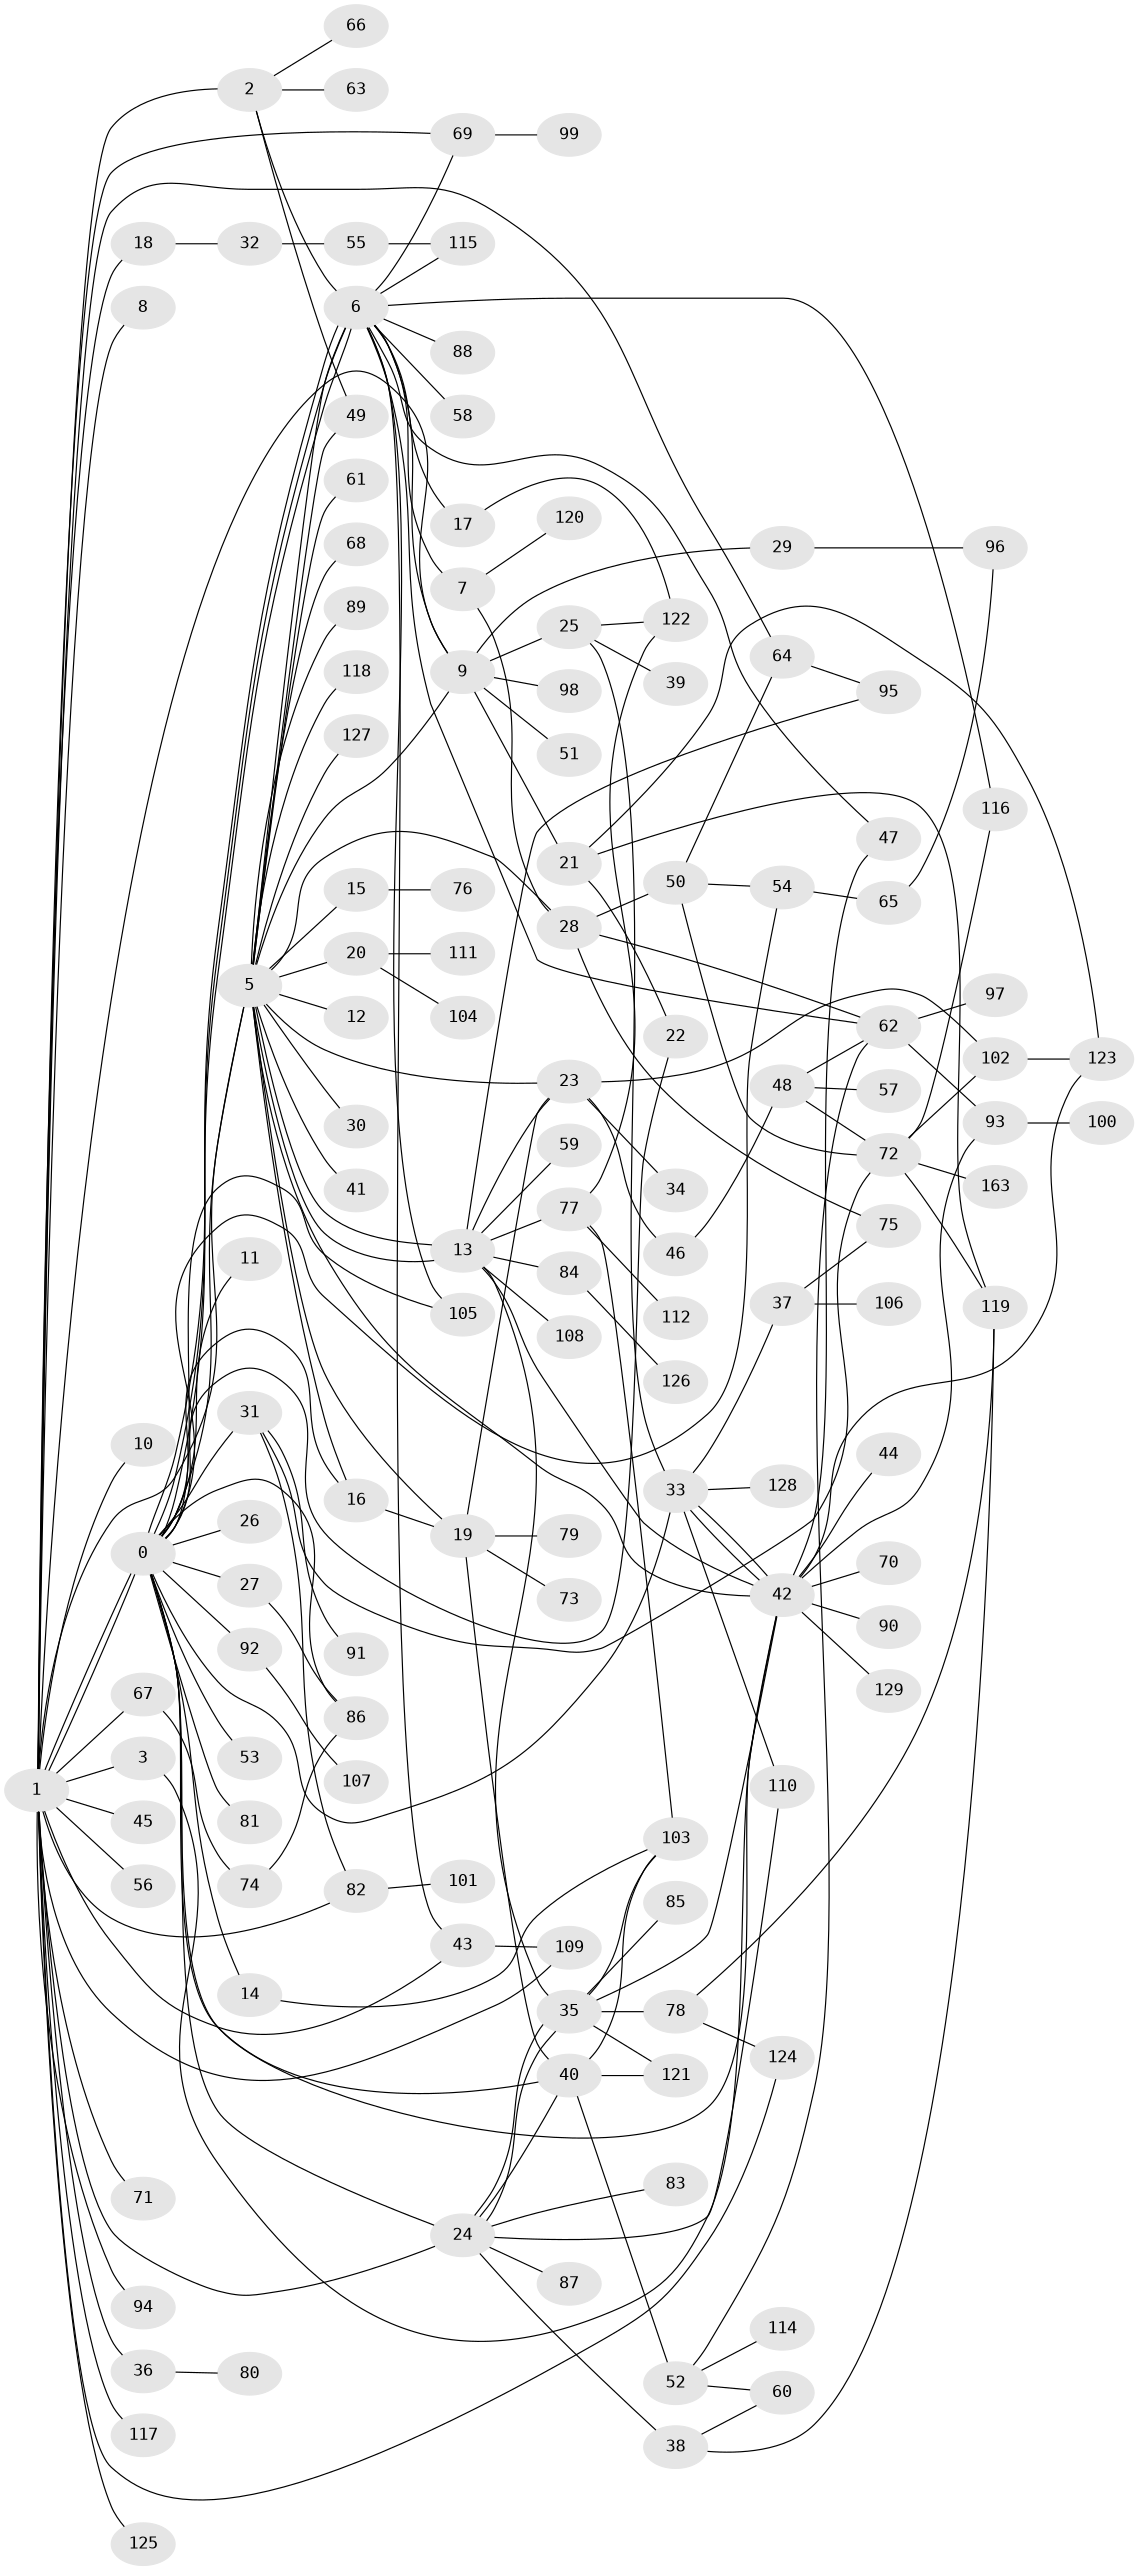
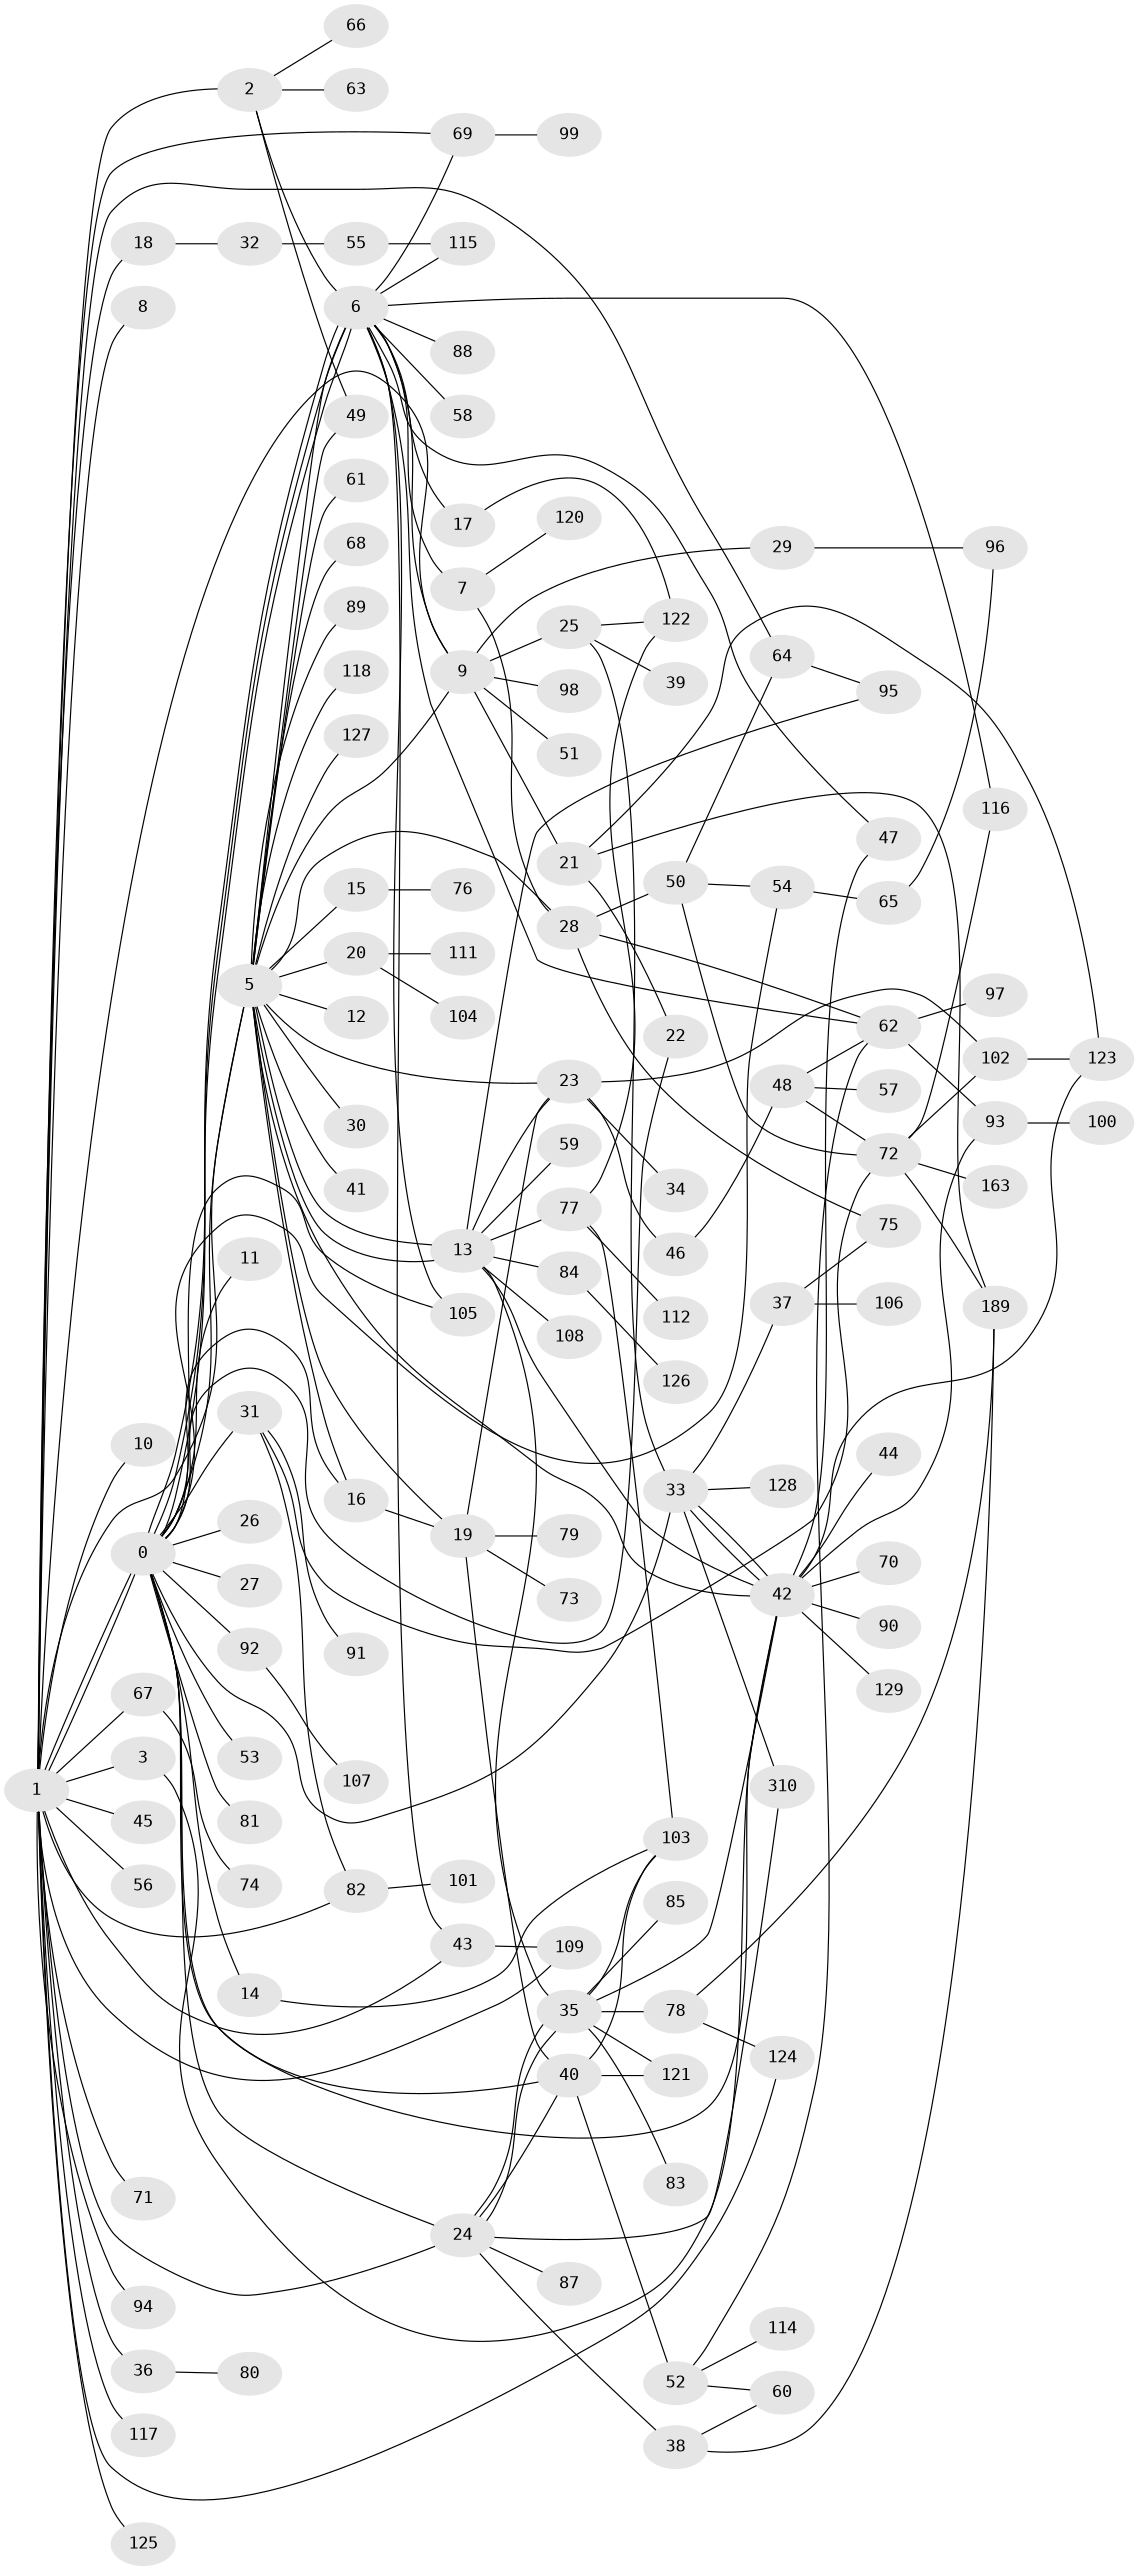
node "119": label "119" -> "189"
node "86": removed
node "110": label "110" -> "310"
edge "83" -- "24": now "83" -- "35"
